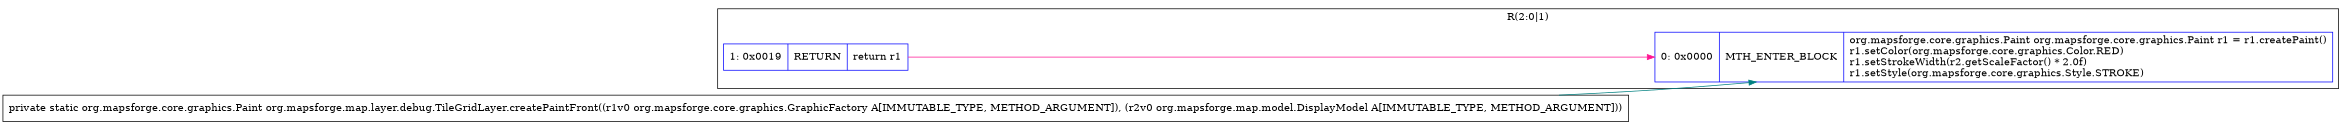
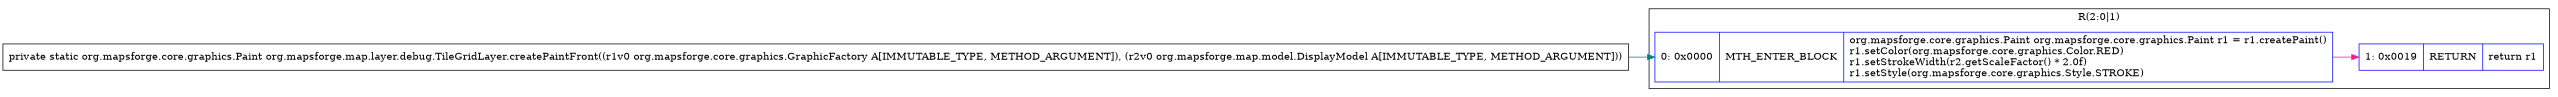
edge "1: 0x0019" -> "0: 0x0000": reversed
